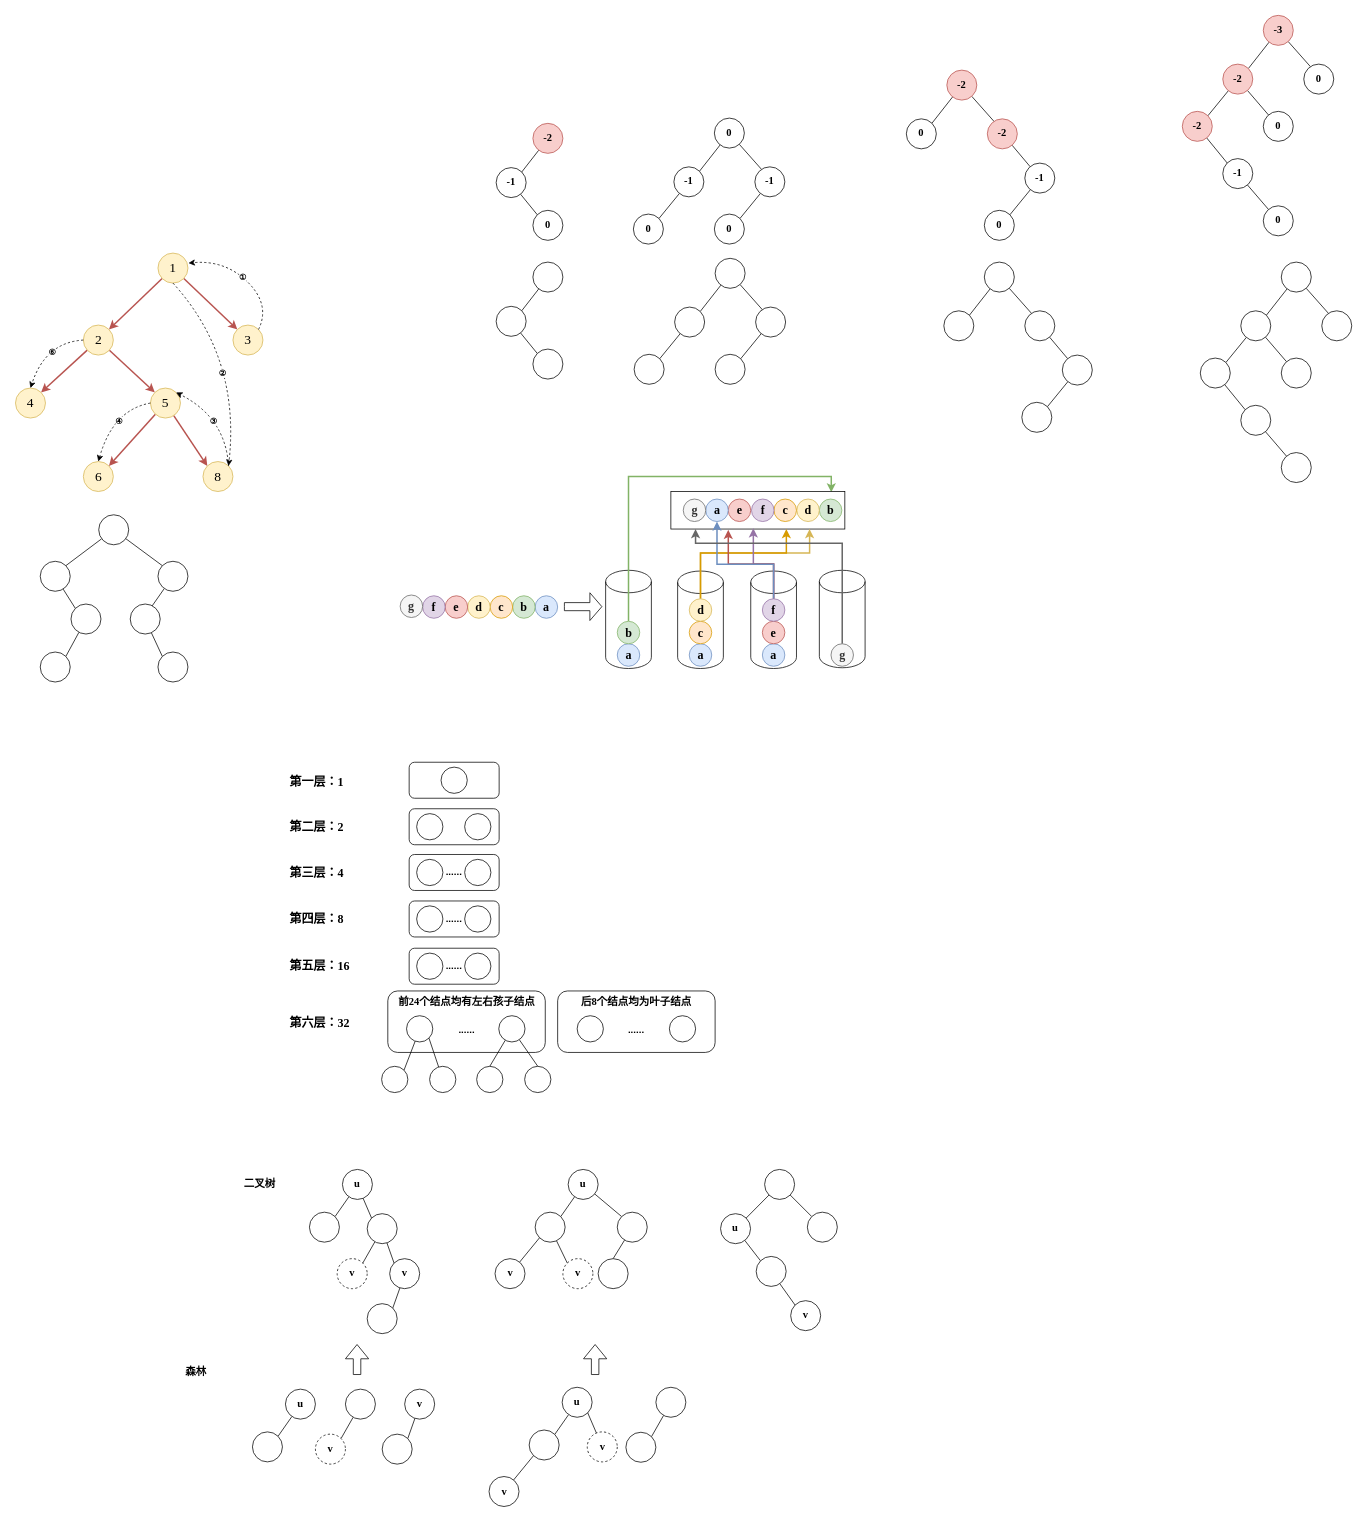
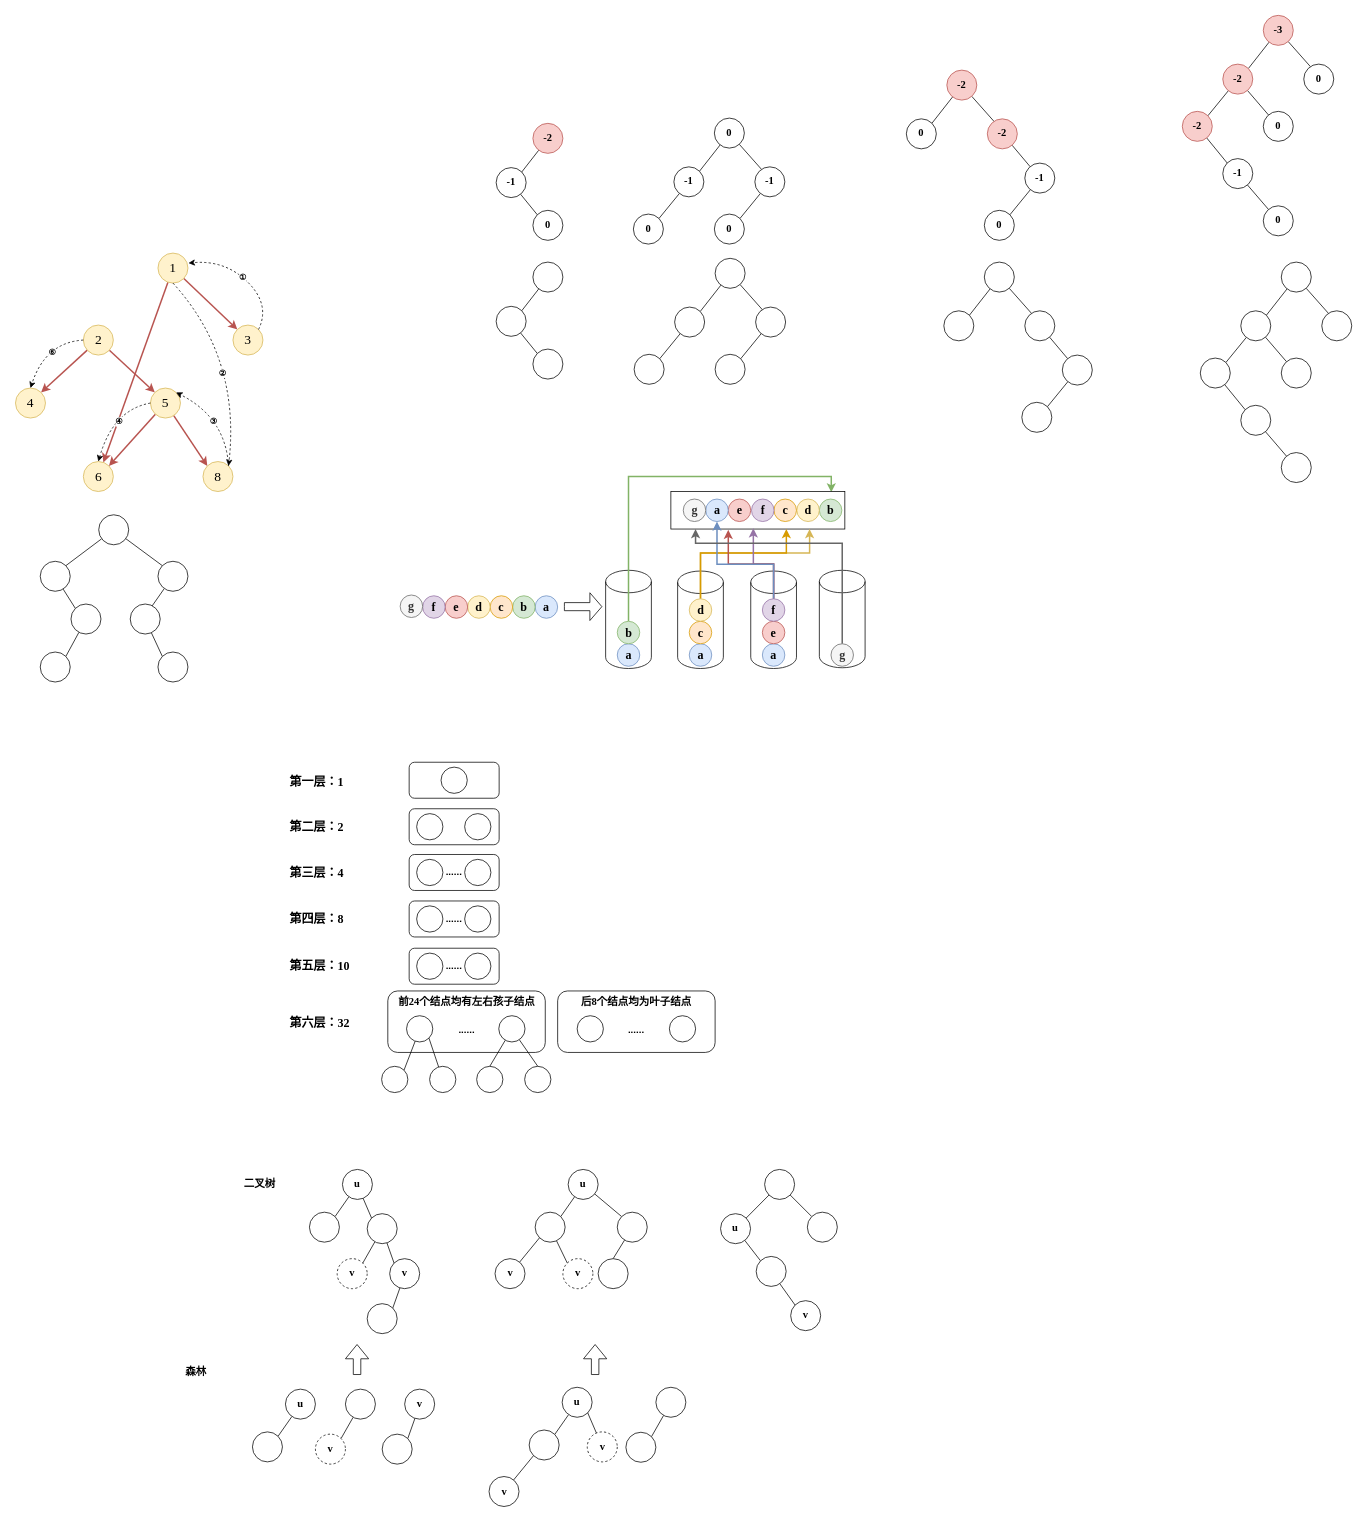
edge "1" -> "2": now "1" -> "6"
node "第五层：16": label "第五层：16" -> "第五层：10"
